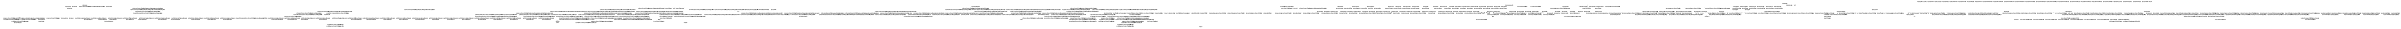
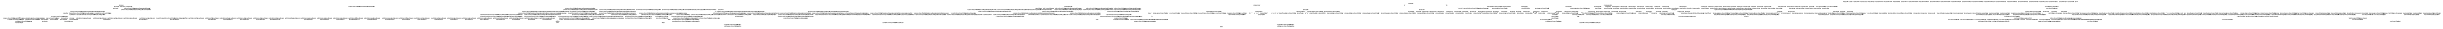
node "_ZN9LAMMPS_NS6Output8add_dumpEiPPc": added
